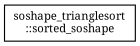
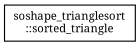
node "soshape_trianglesort ::sorted_soshape": label "soshape_trianglesort ::sorted_soshape" -> "soshape_trianglesort ::sorted_triangle"
